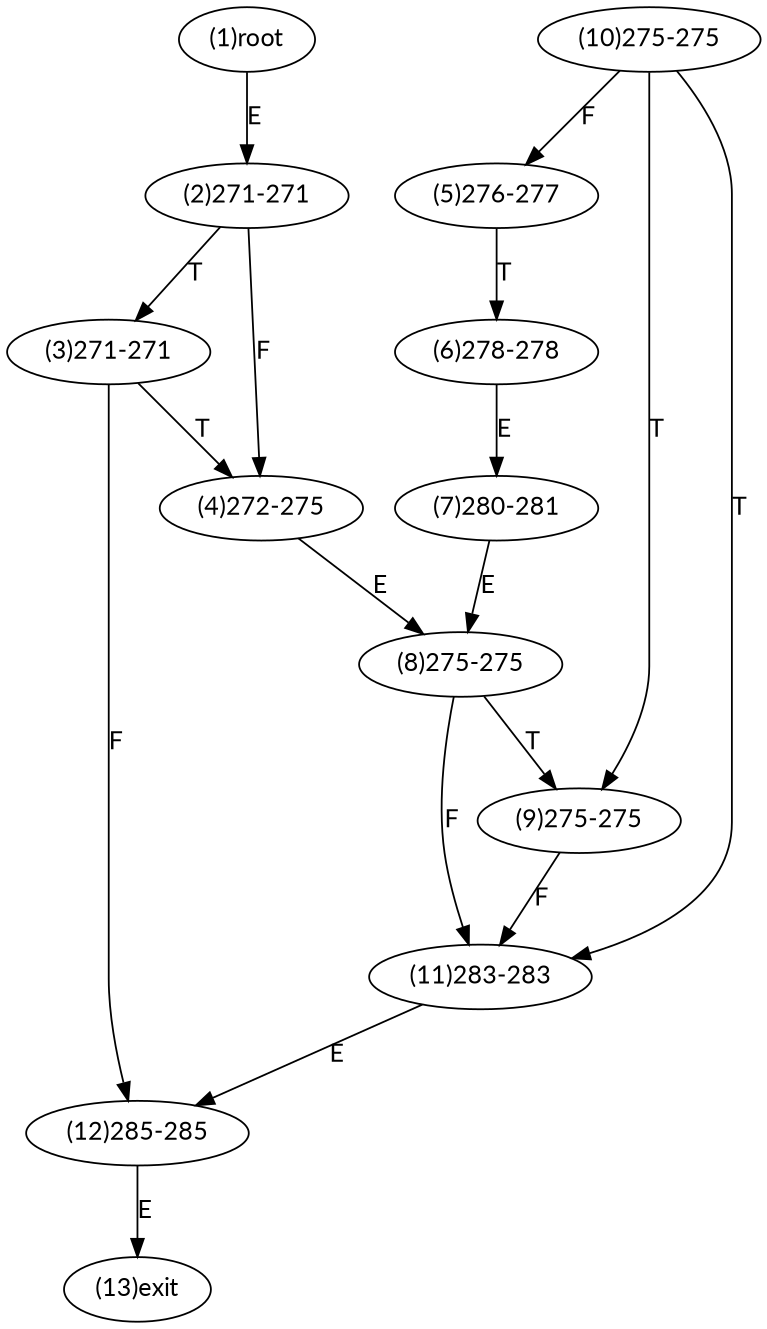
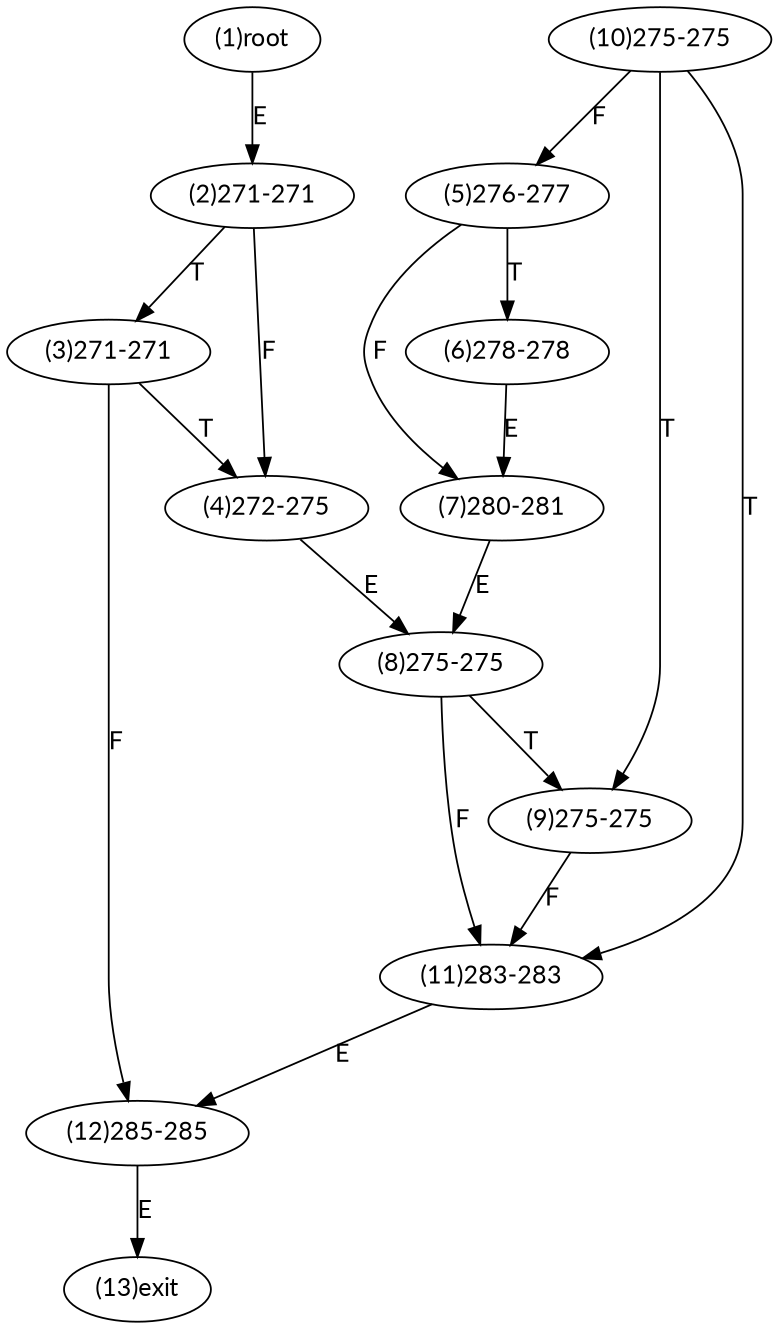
edge "(5)276-277" -> "(7)280-281": added, label "F"
